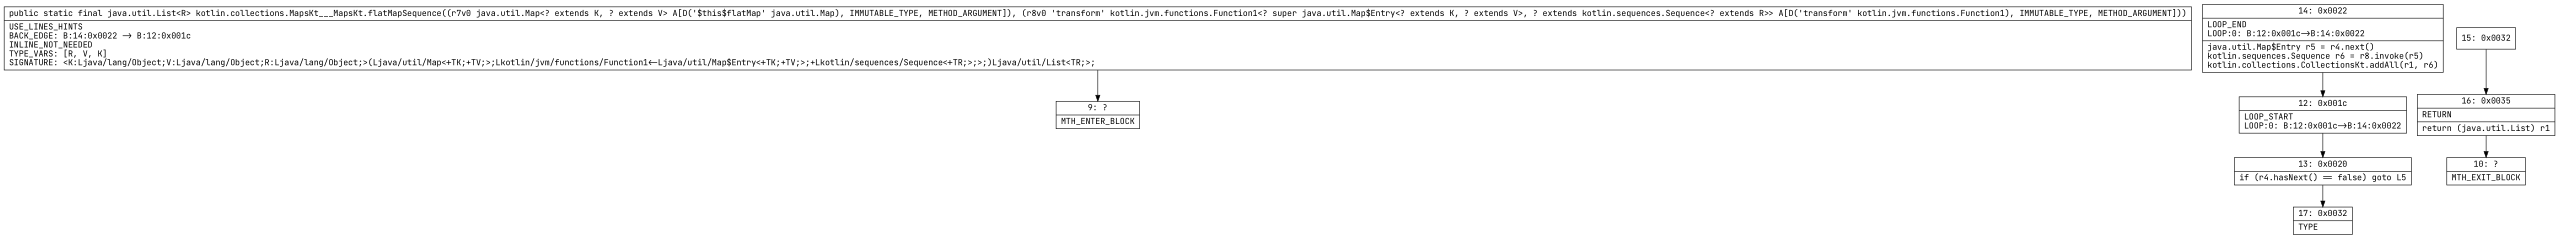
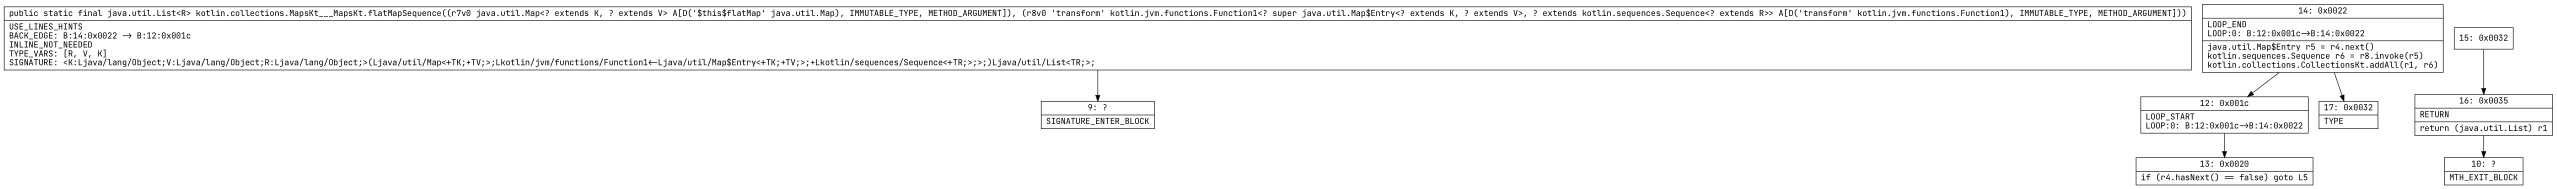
node "9: ?": text "MTH_ENTER_BLOCK" -> "SIGNATURE_ENTER_BLOCK"
edge "13: 0x0020" -> "17: 0x0032": now "14: 0x0022" -> "17: 0x0032"
